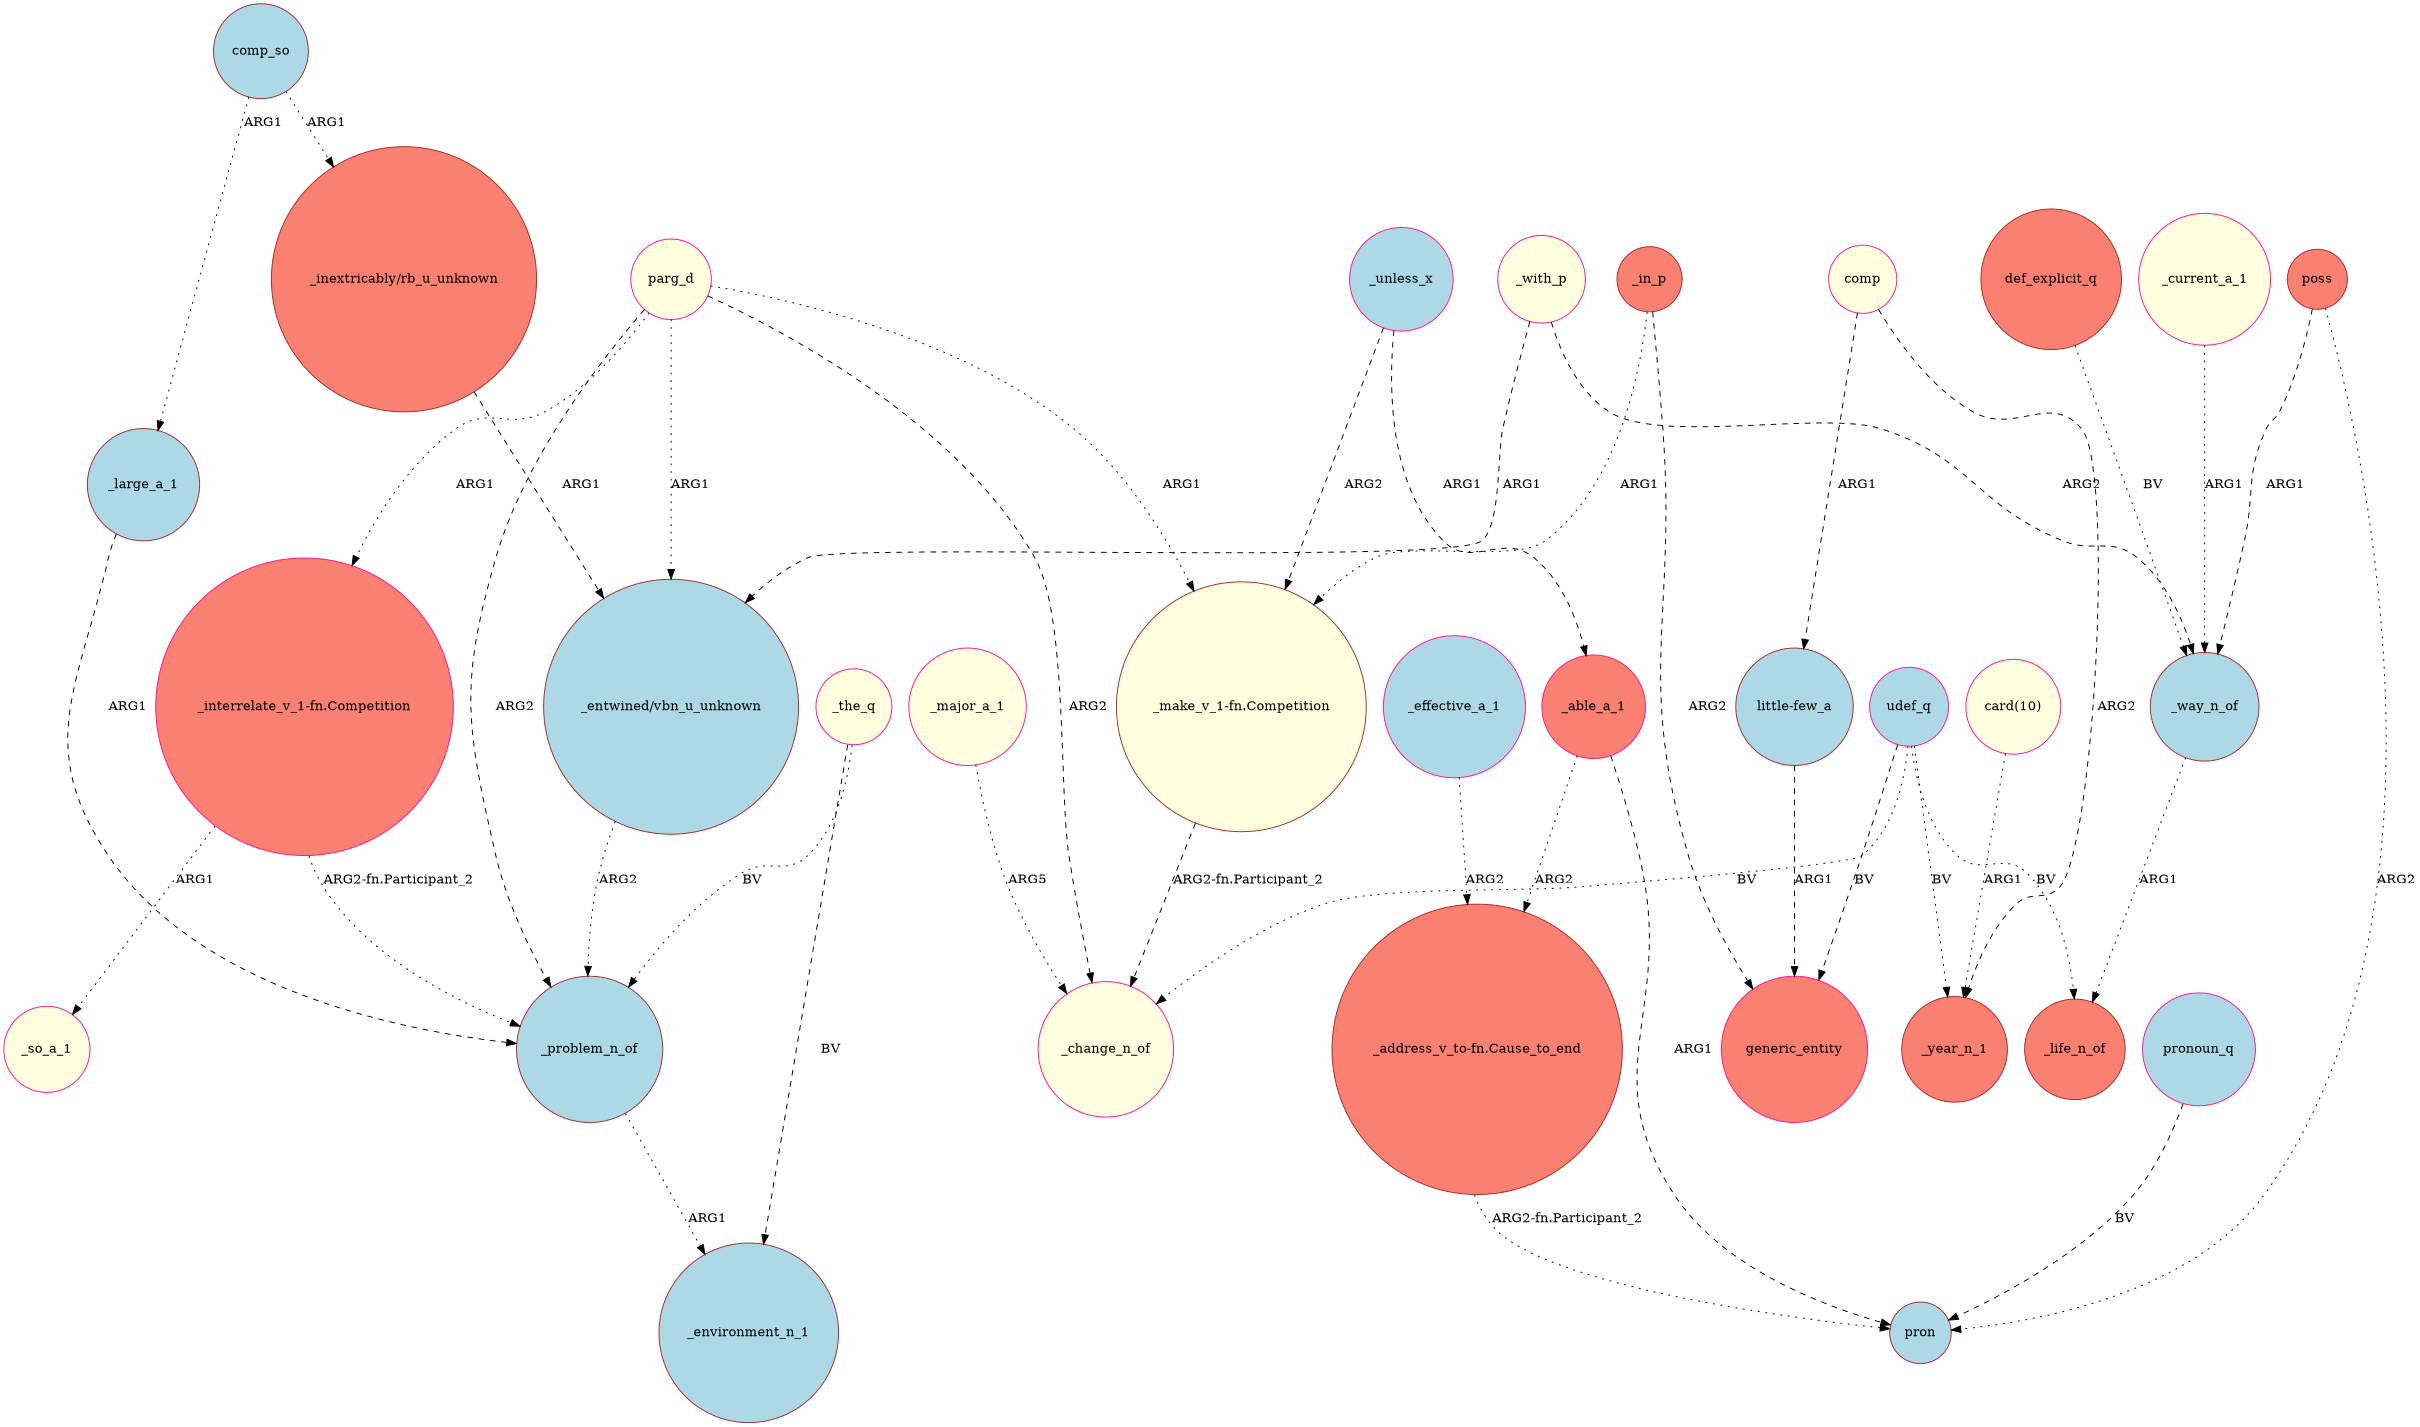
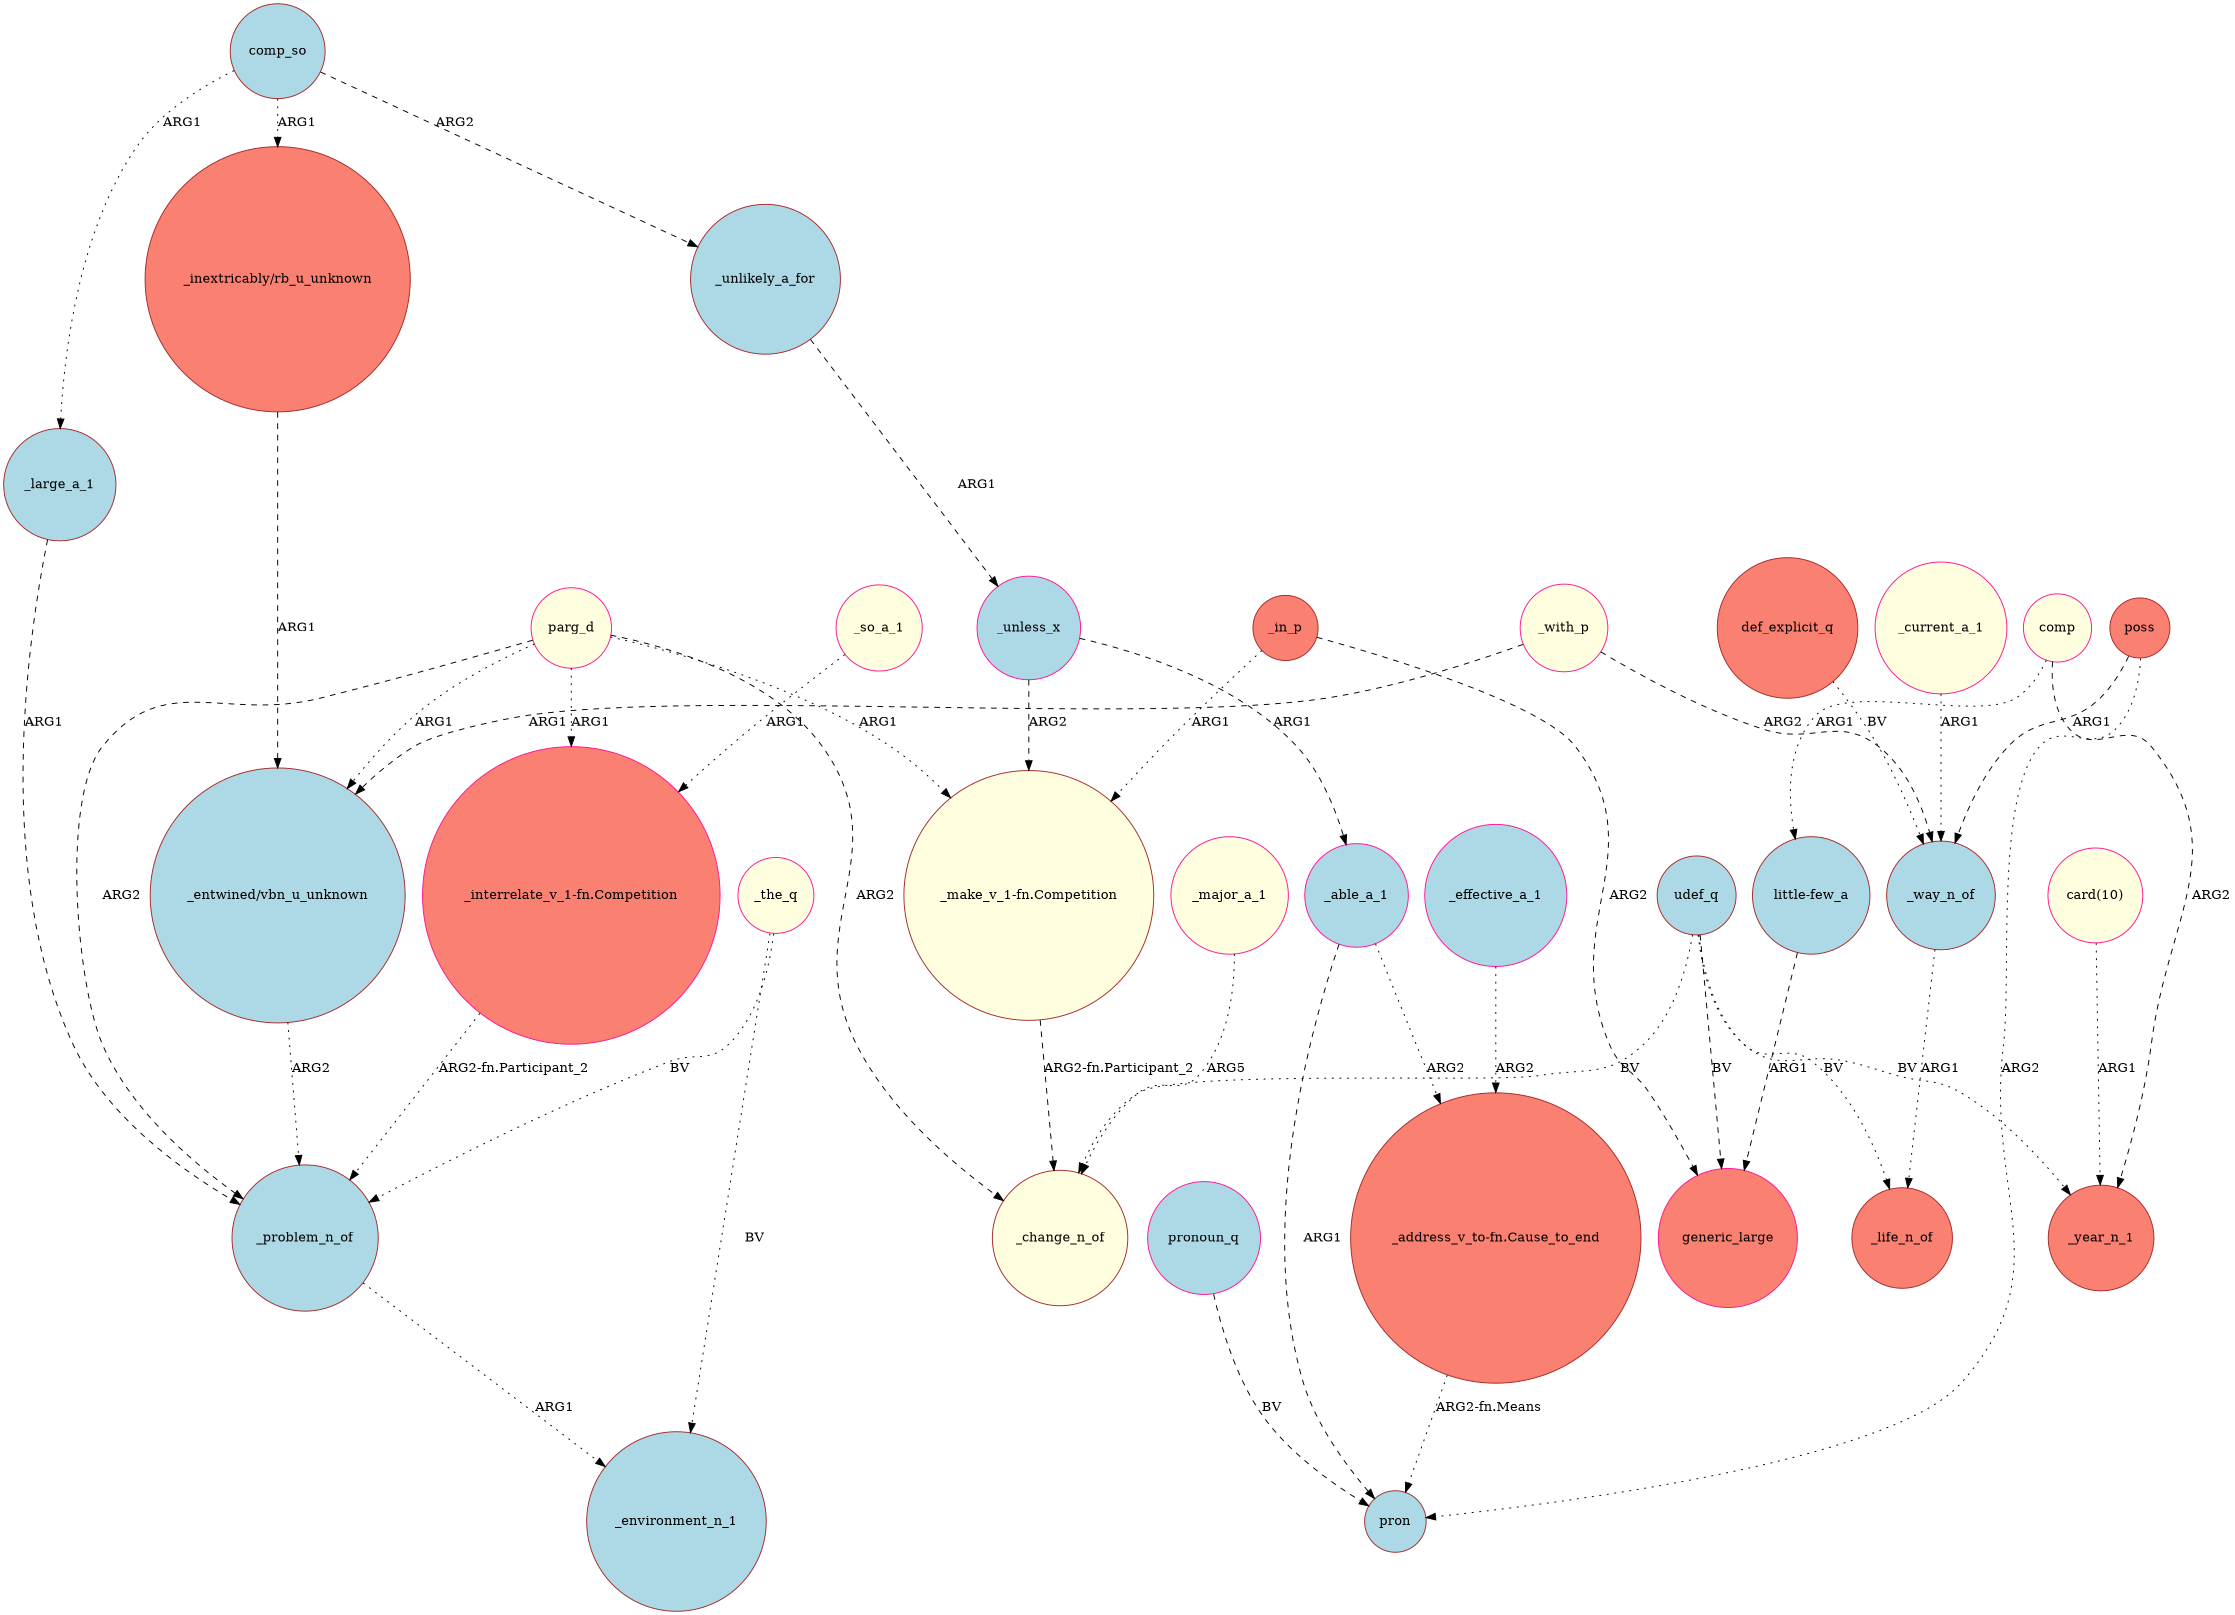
node "_unlikely_a_for": added
edge "comp" -> "little-few_a": style dashed -> dotted
node "_able_a_1": fillcolor salmon -> lightblue
node "udef_q": color deeppink -> brown
edge "_interrelate_v_1-fn.Competition" -> "_so_a_1": reversed
edge "_the_q" -> "_environment_n_1": style dashed -> dotted
node "_change_n_of": color deeppink -> brown
node "generic_entity": label "generic_entity" -> "generic_large"
edge "_address_v_to-fn.Cause_to_end" -> "pron": label "ARG2-fn.Participant_2" -> "ARG2-fn.Means"
